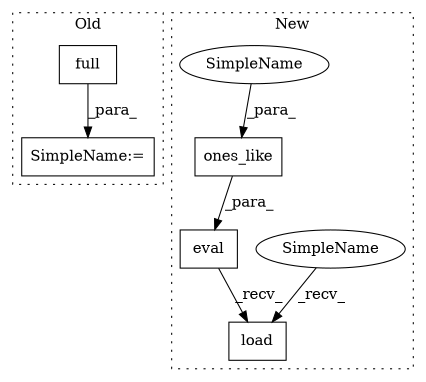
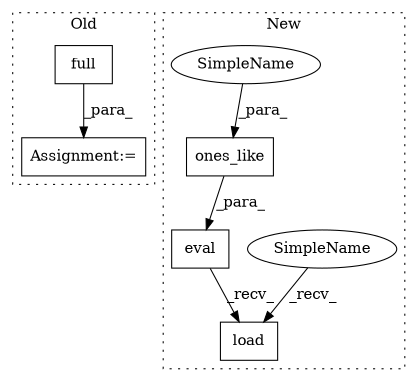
node "SimpleName:=": label "SimpleName:=" -> "Assignment:="
